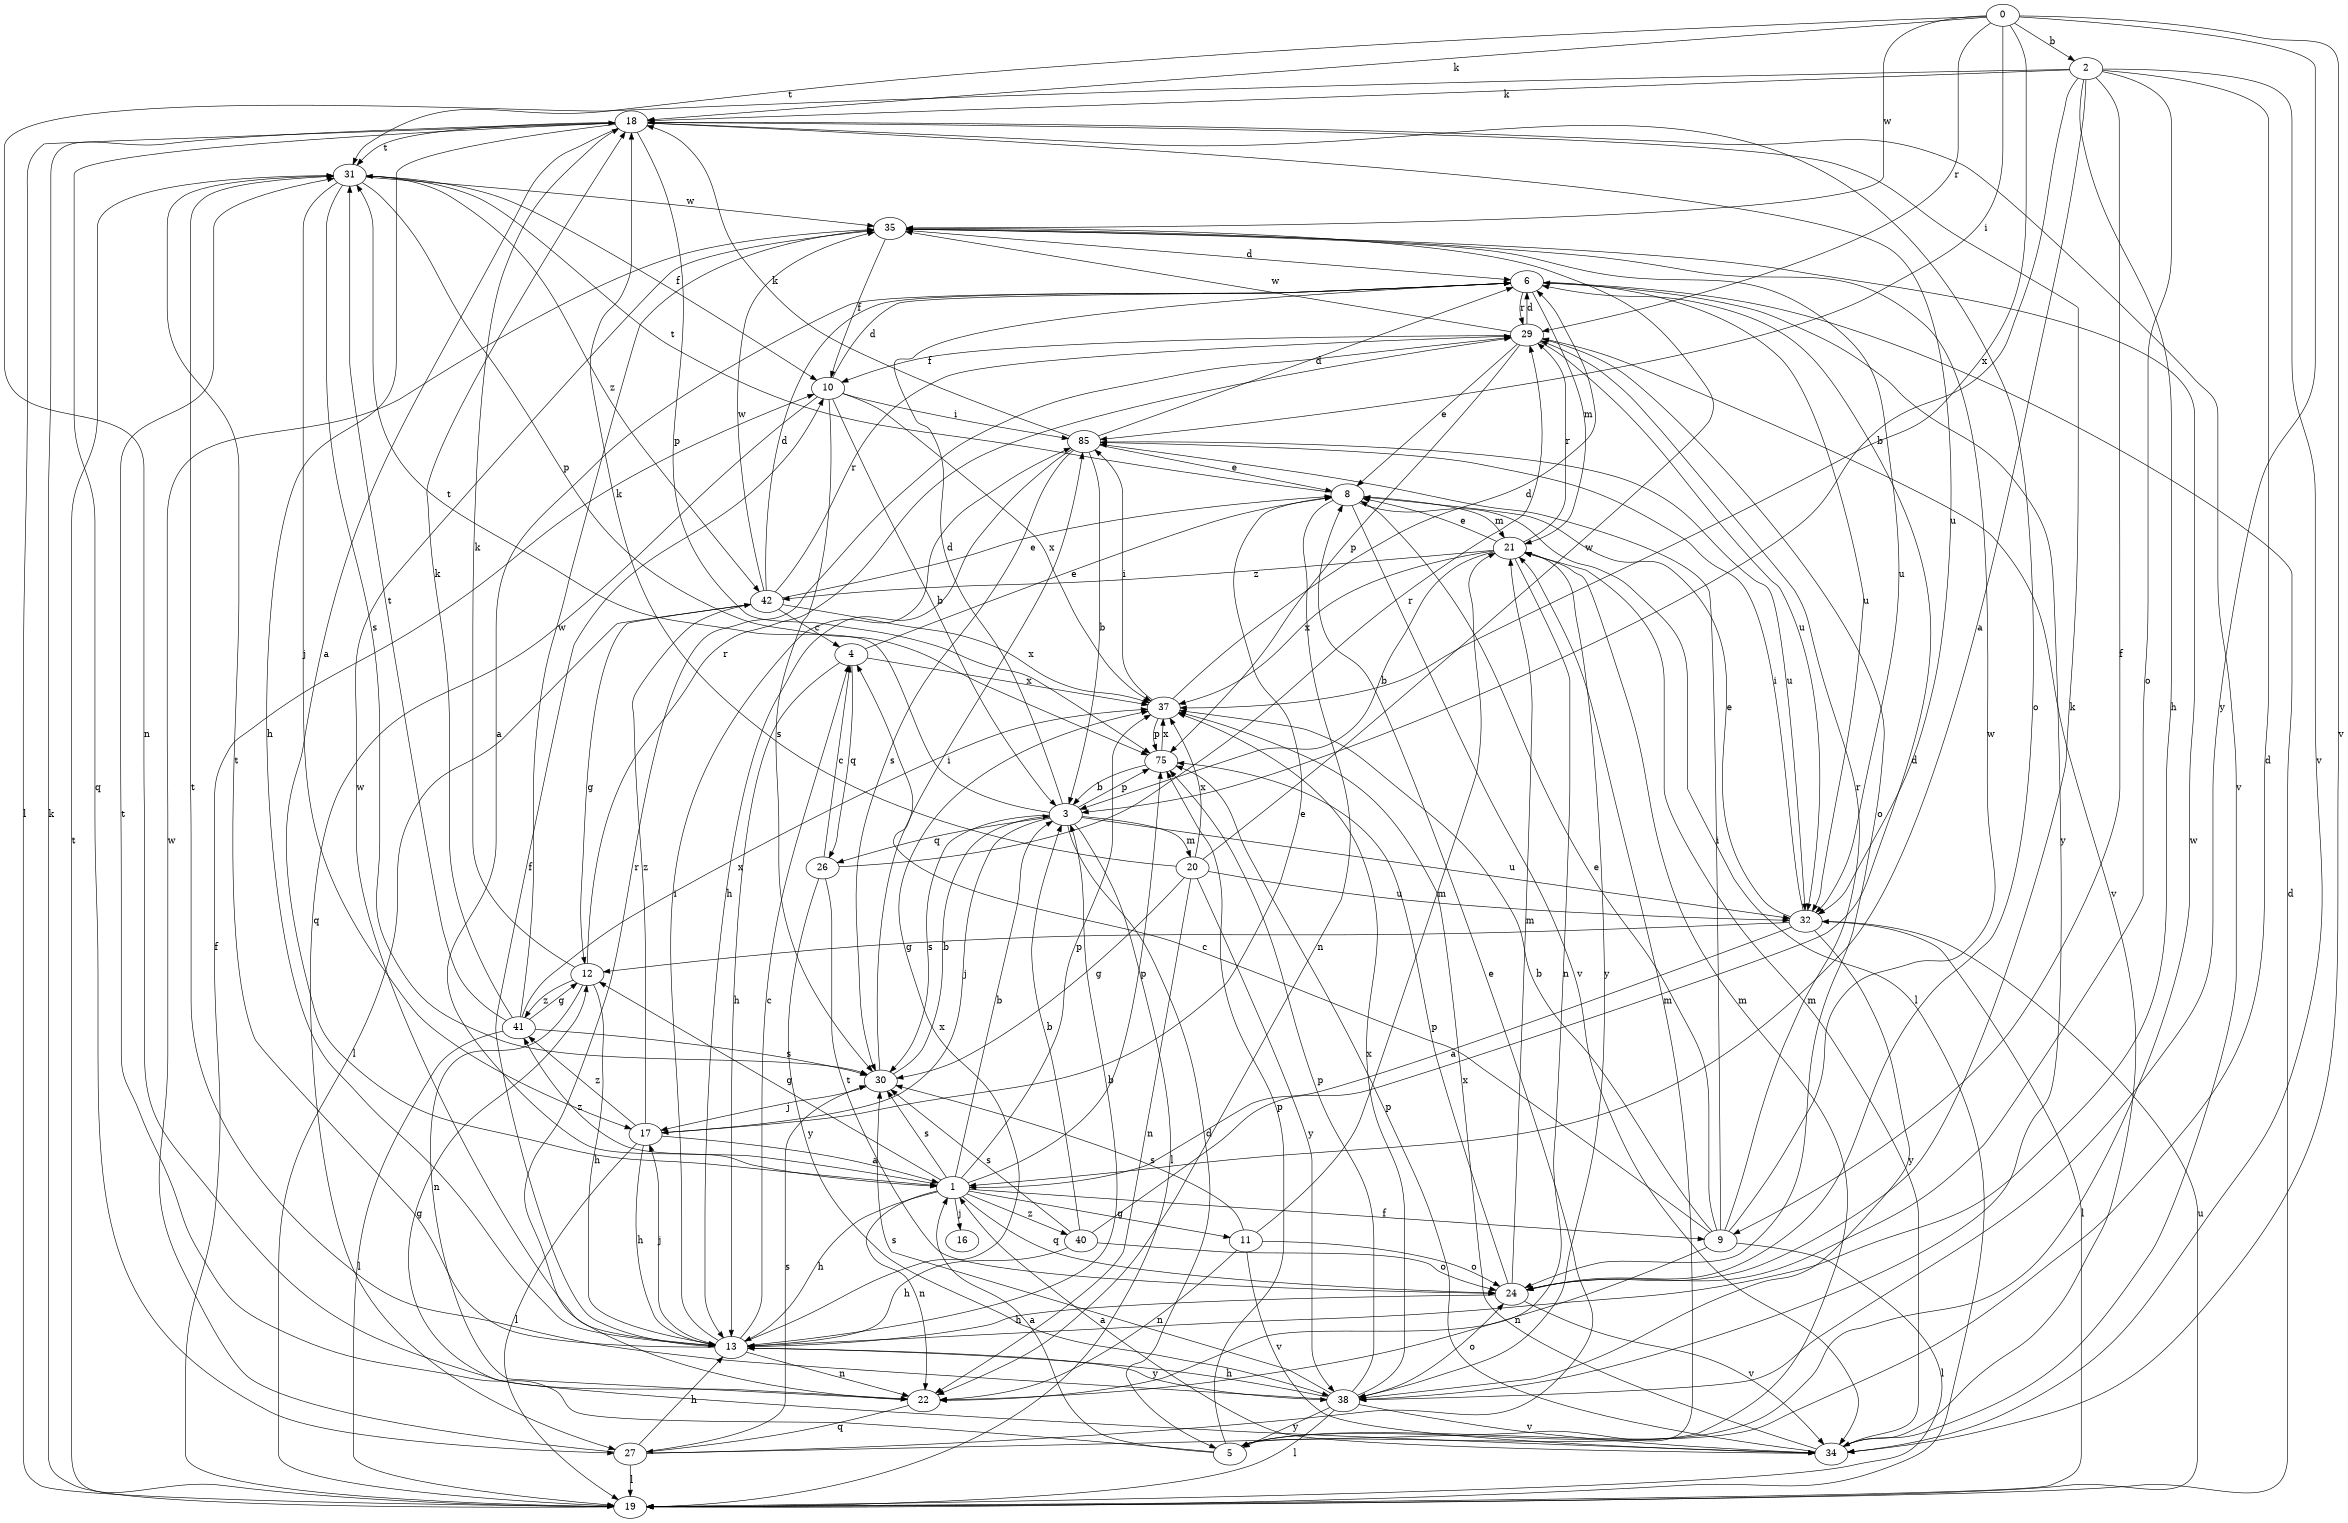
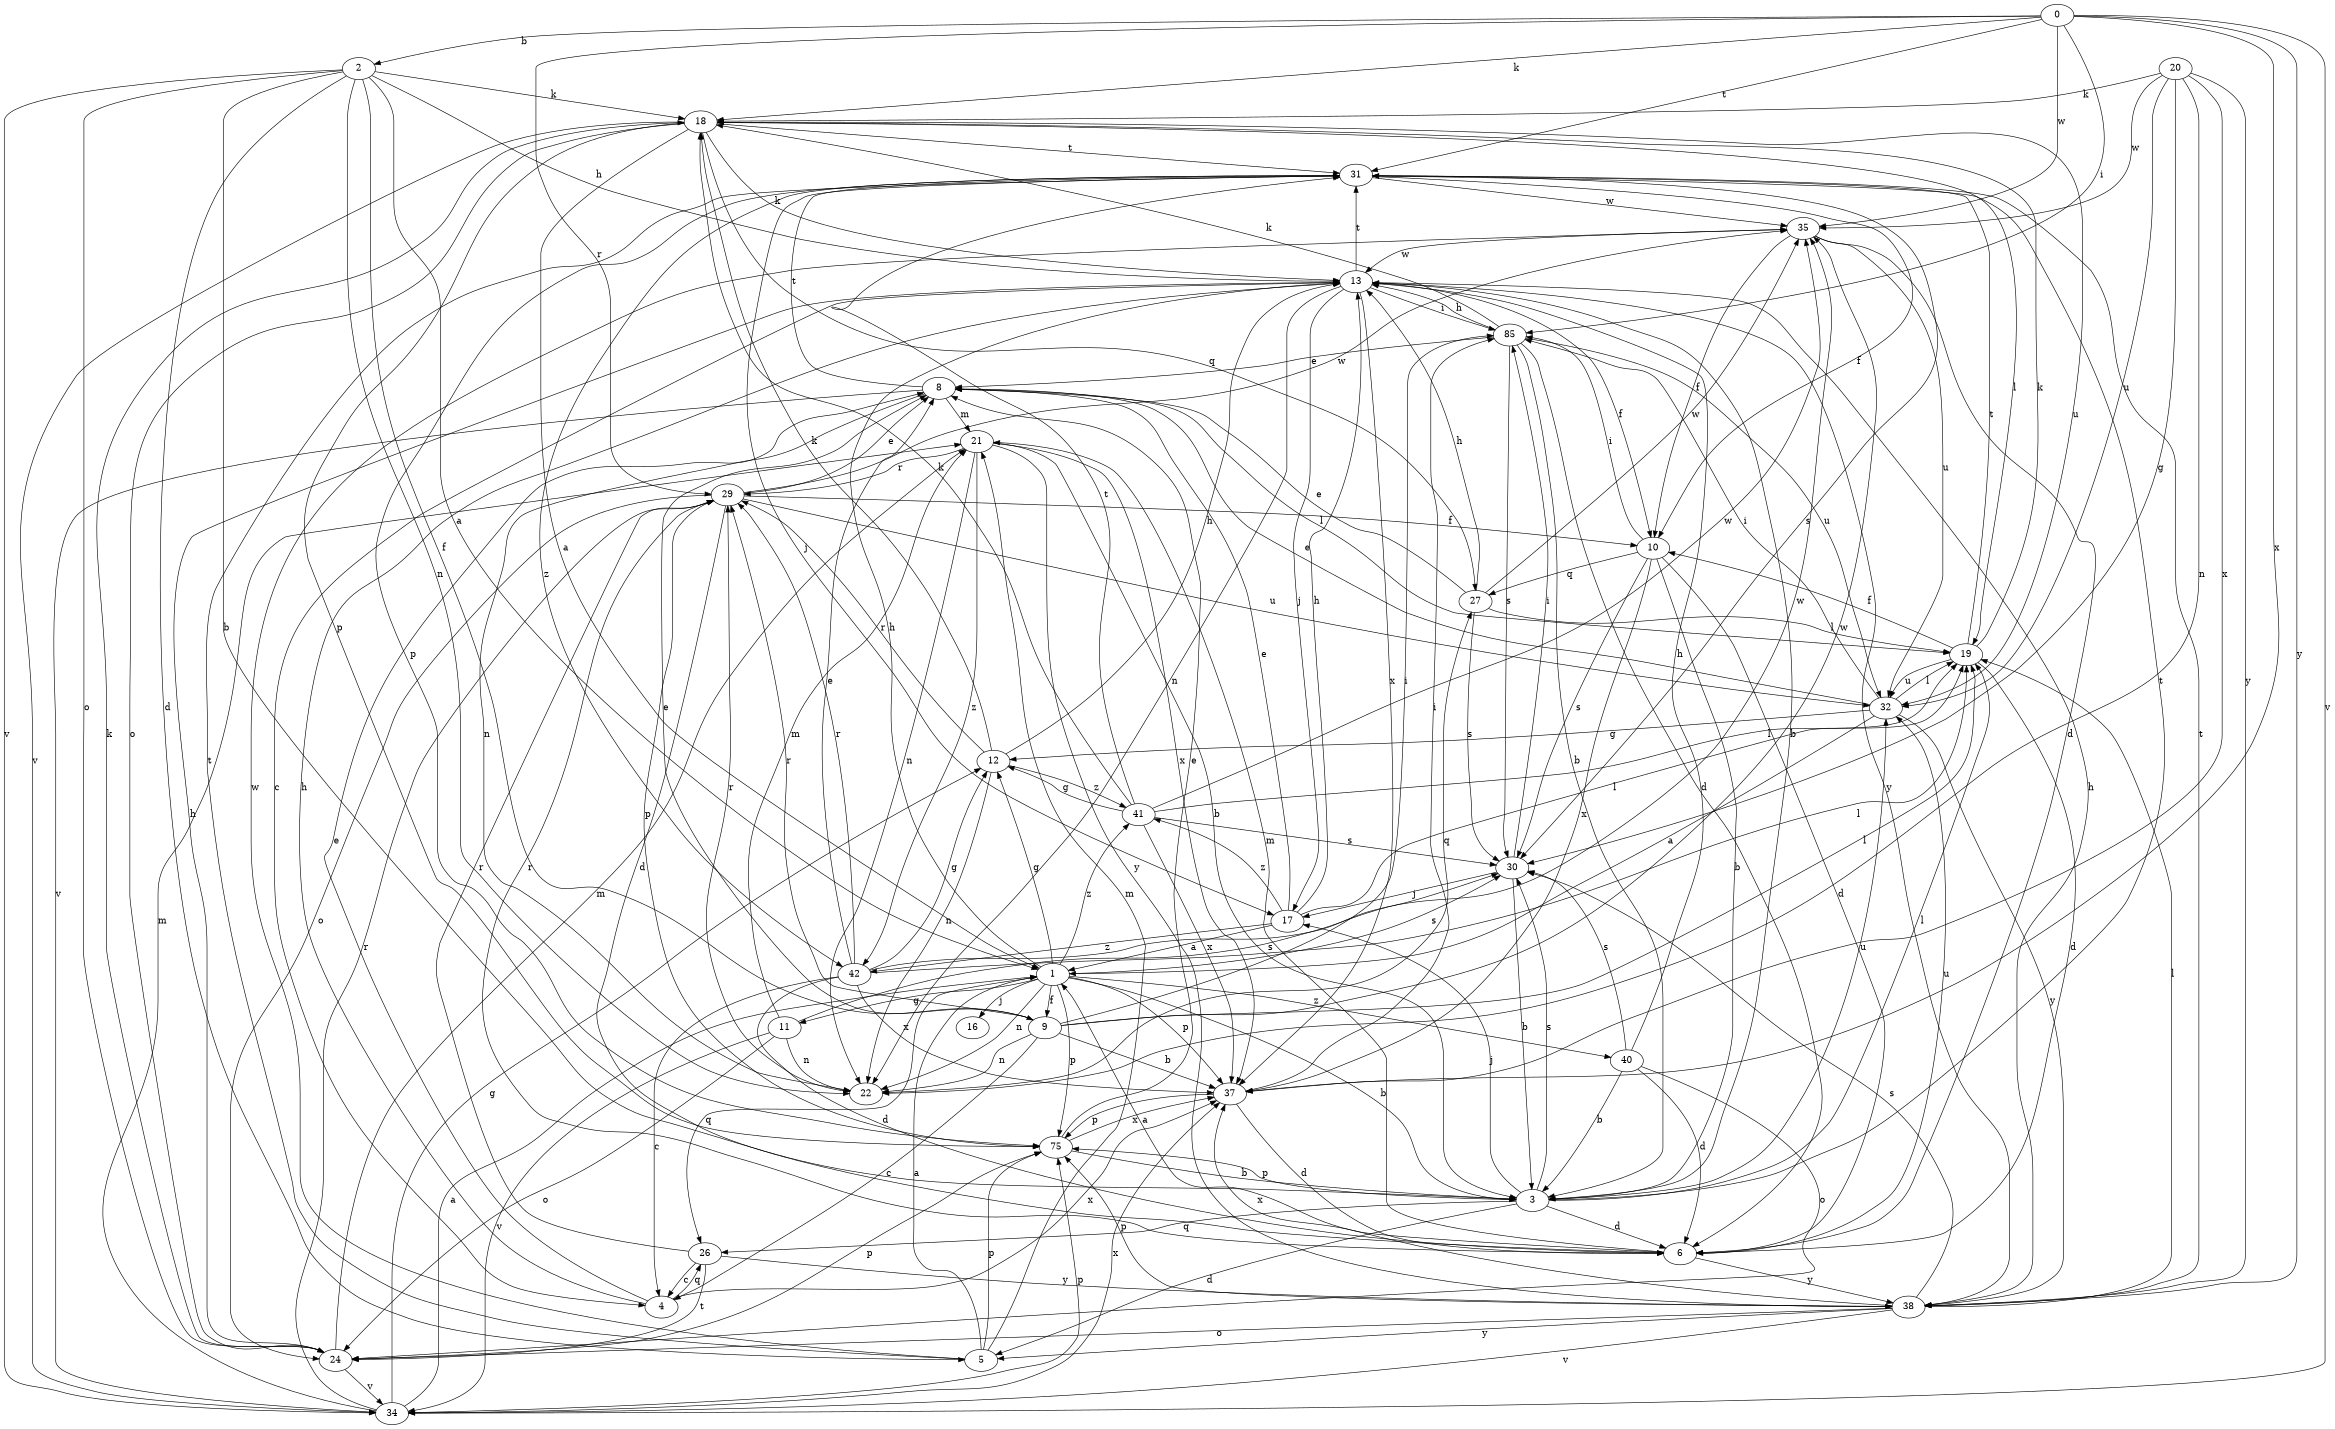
edge "21" -> "8": now "75" -> "8"
edge "13" -> "35": reversed
edge "18" -> "13": label "h" -> "k"
edge "3" -> "20": removed, label "m"
edge "34" -> "29": label "v" -> "r"
edge "1" -> "24": now "1" -> "26"
edge "27" -> "21": removed, label "m"
